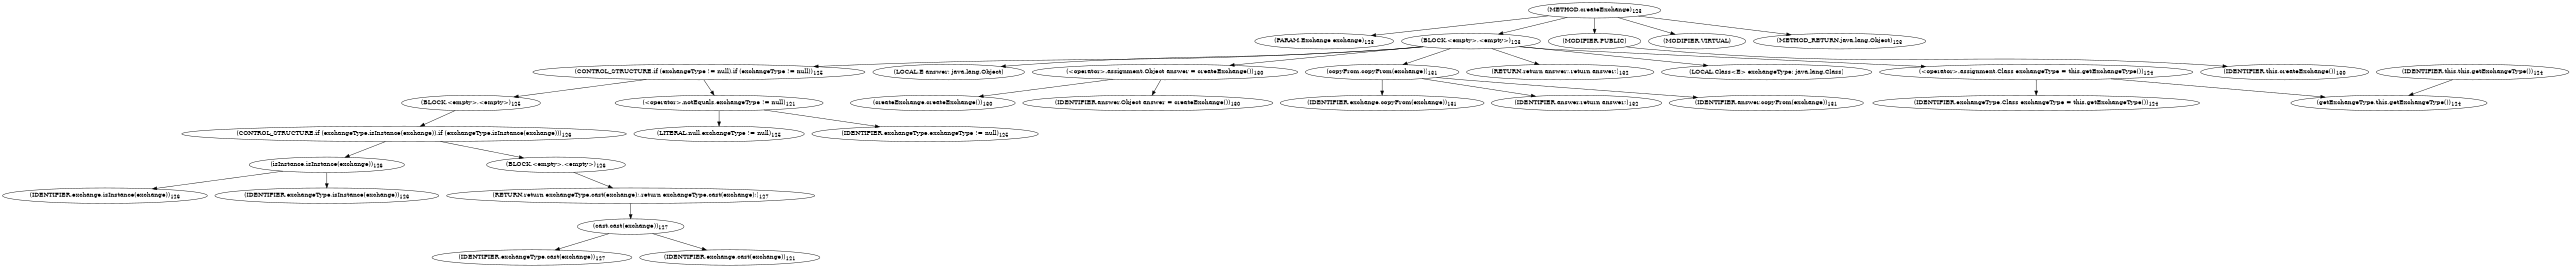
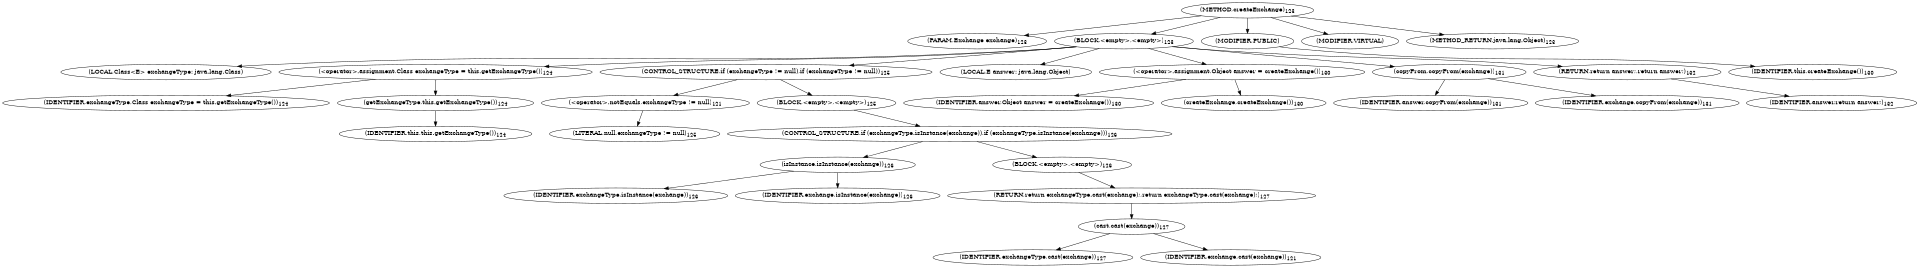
edge "(copyFrom,copyFrom(exchange))" -> "(IDENTIFIER,answer,return answer;)": now "(RETURN,return answer;,return answer;)" -> "(IDENTIFIER,answer,return answer;)"
edge "(IDENTIFIER,this,this.getExchangeType())" -> "(getExchangeType,this.getExchangeType())": reversed
node "(IDENTIFIER,exchangeType,exchangeType != null)": removed
